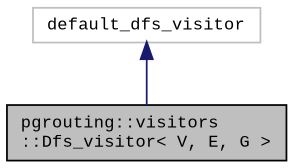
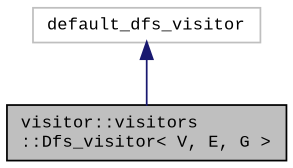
node "pgrouting::visitors ::Dfs_visitor< V, E, G >": label "pgrouting::visitors ::Dfs_visitor< V, E, G >" -> "visitor::visitors ::Dfs_visitor< V, E, G >"
